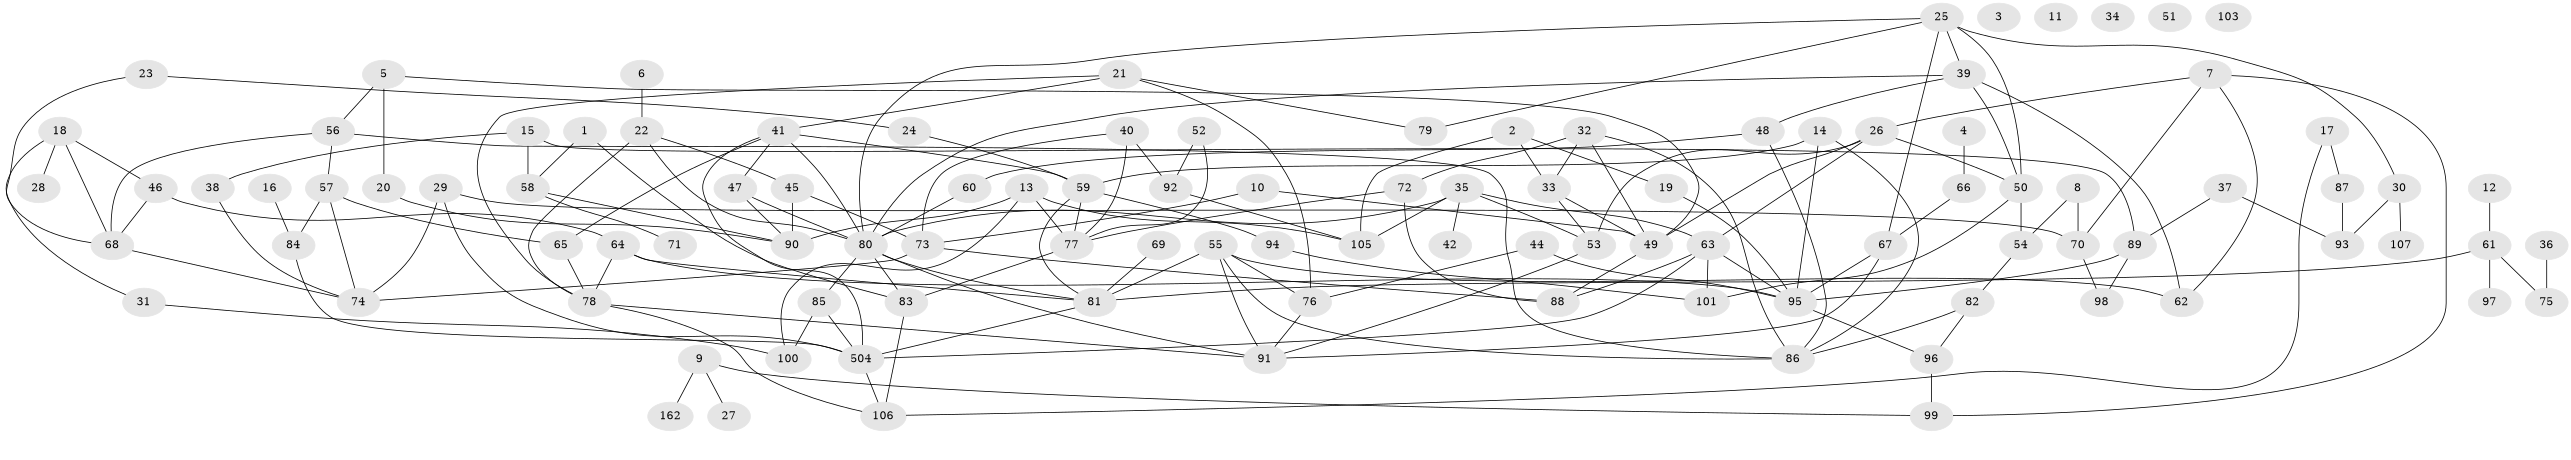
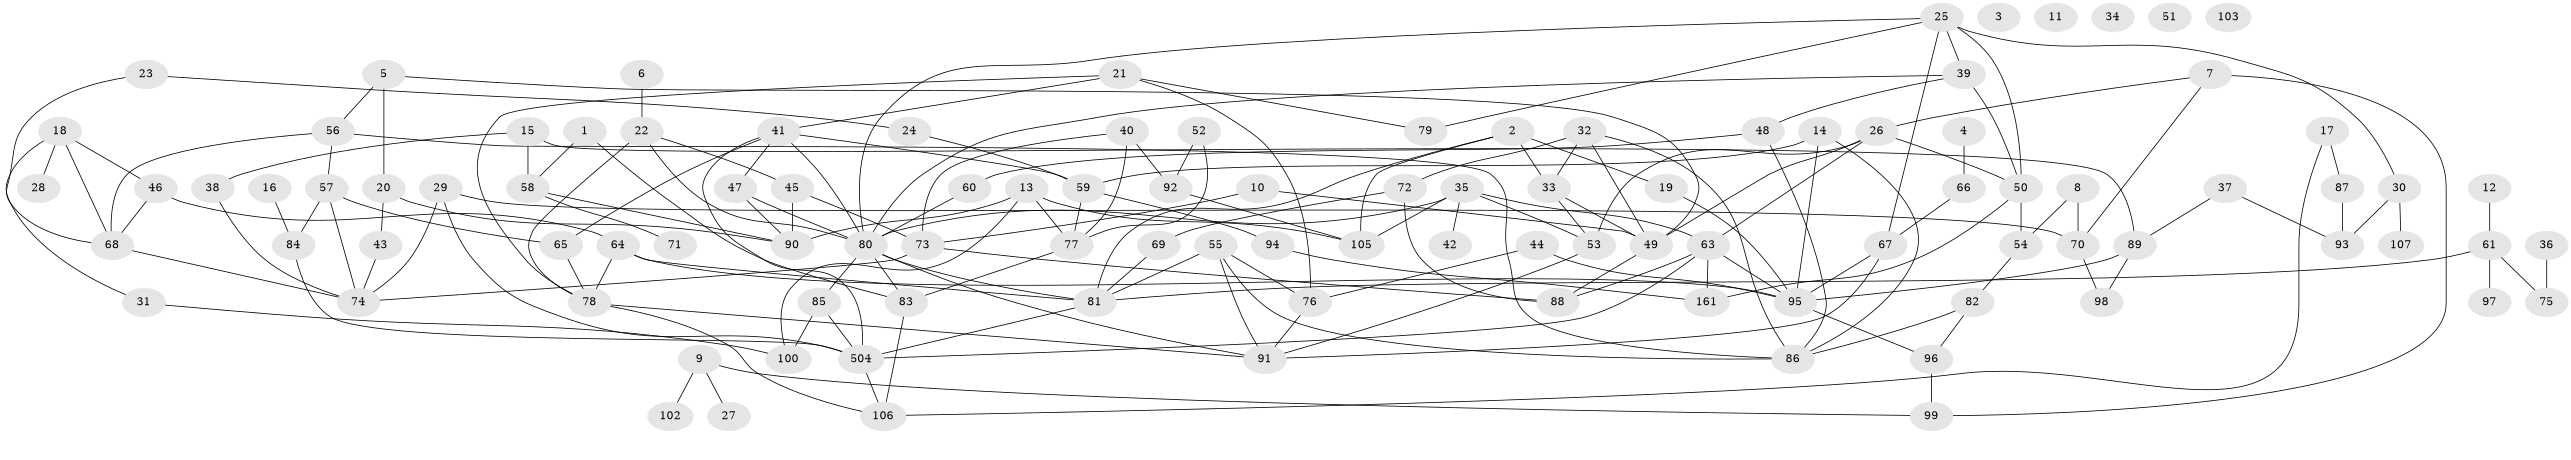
edge "72" -- "77": now "72" -- "69"
node "43": added
edge "59" -- "81": now "2" -- "81"
node "101": label "101" -> "161"
node "62": removed
node "162": label "162" -> "102"
